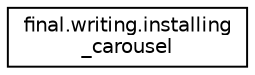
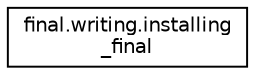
node "final.writing.installing _carousel": label "final.writing.installing _carousel" -> "final.writing.installing _final"
